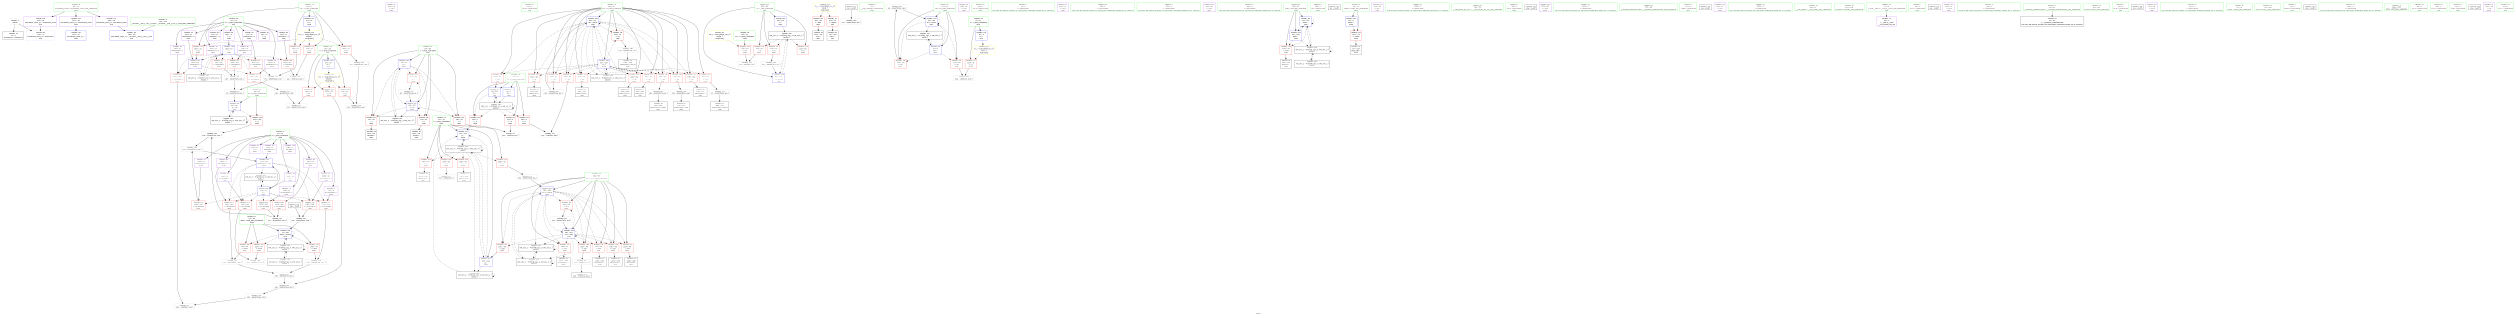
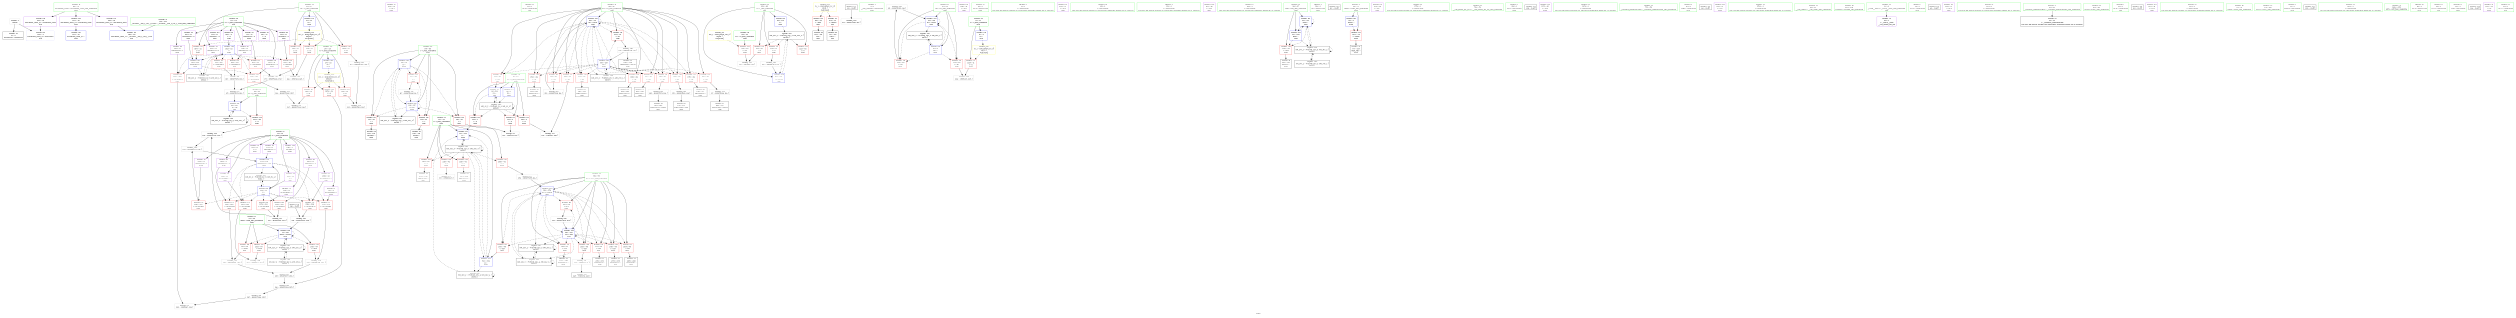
edge "NodeID: 41" -> "NodeID: 190": now "NodeID: 249" -> "NodeID: 190"
